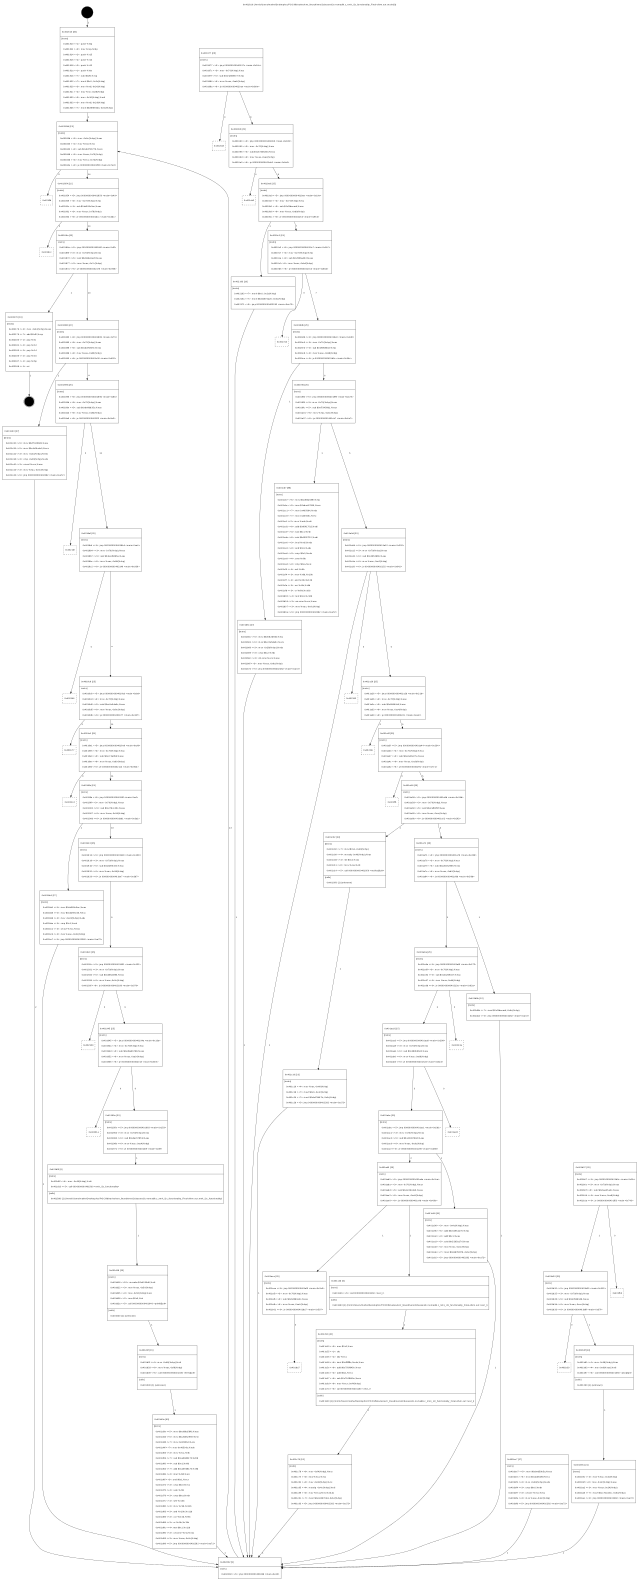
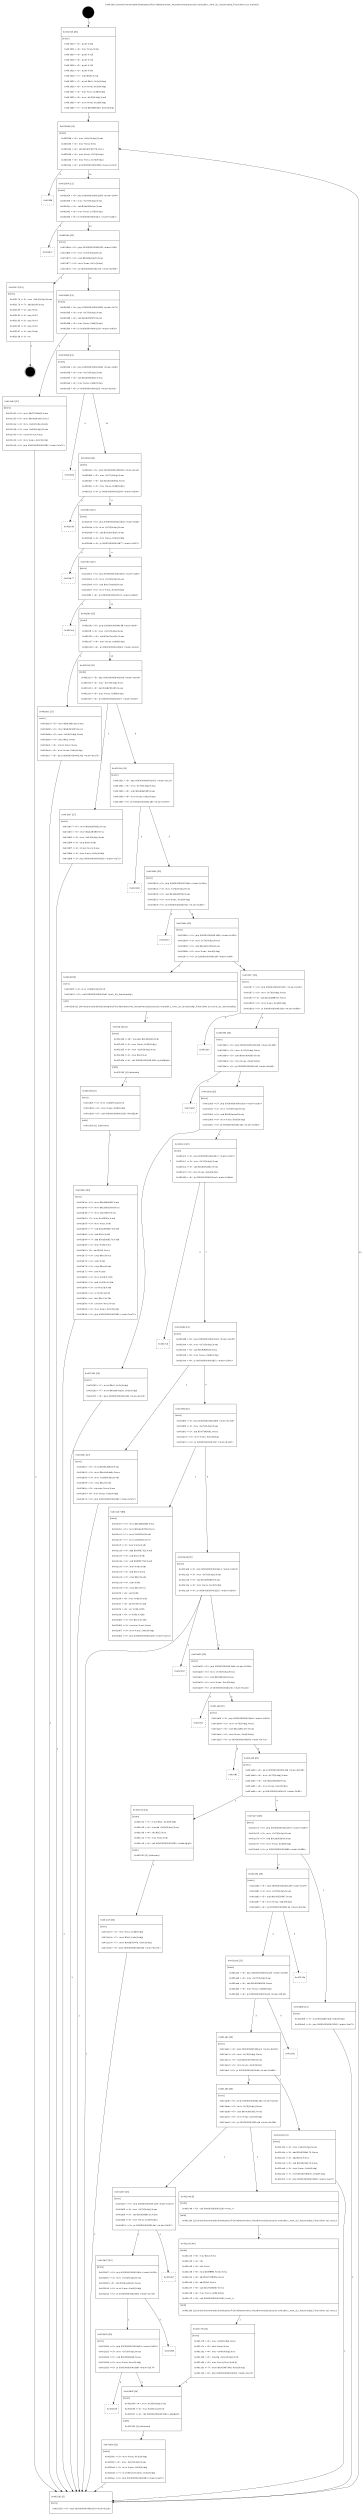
edge "0x401913 [25]" -> "0x401be7 [27]": added, label "1"
edge "0x40195e [25]" -> "0x401977 [25]": added, label "8"
edge "0x401c78 [32]" -> "0x402282 [5]": now "0x401c78 [32]" -> "0x401b8f [13]"
edge "0x401aee [25]" -> "0x401b07 [25]": added, label "1"
